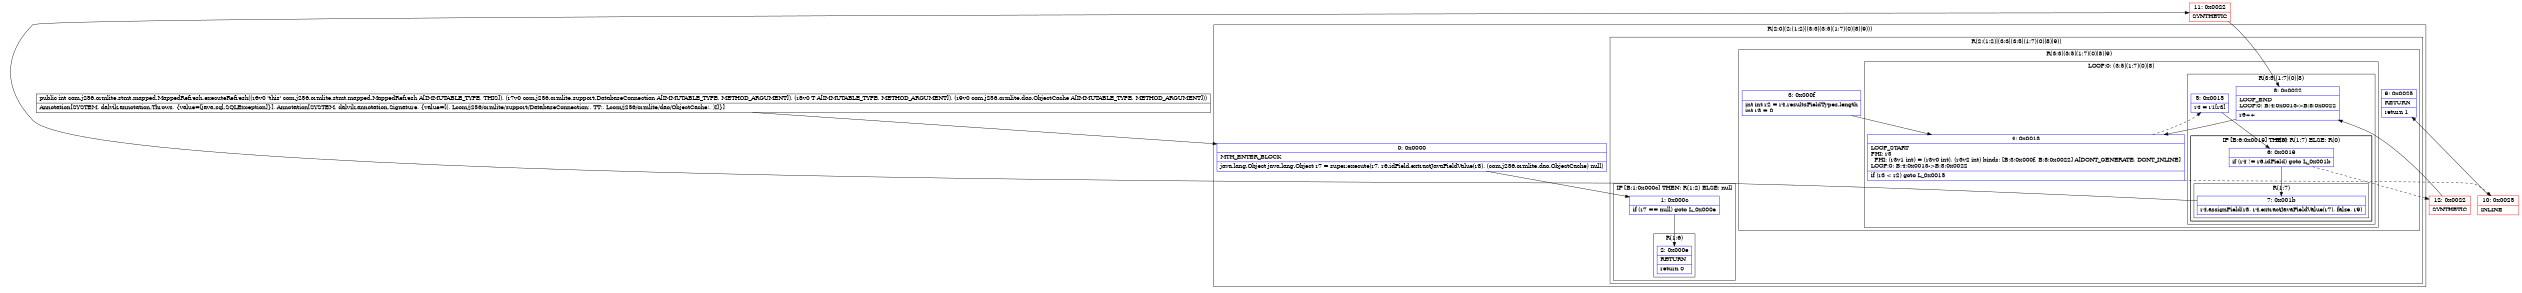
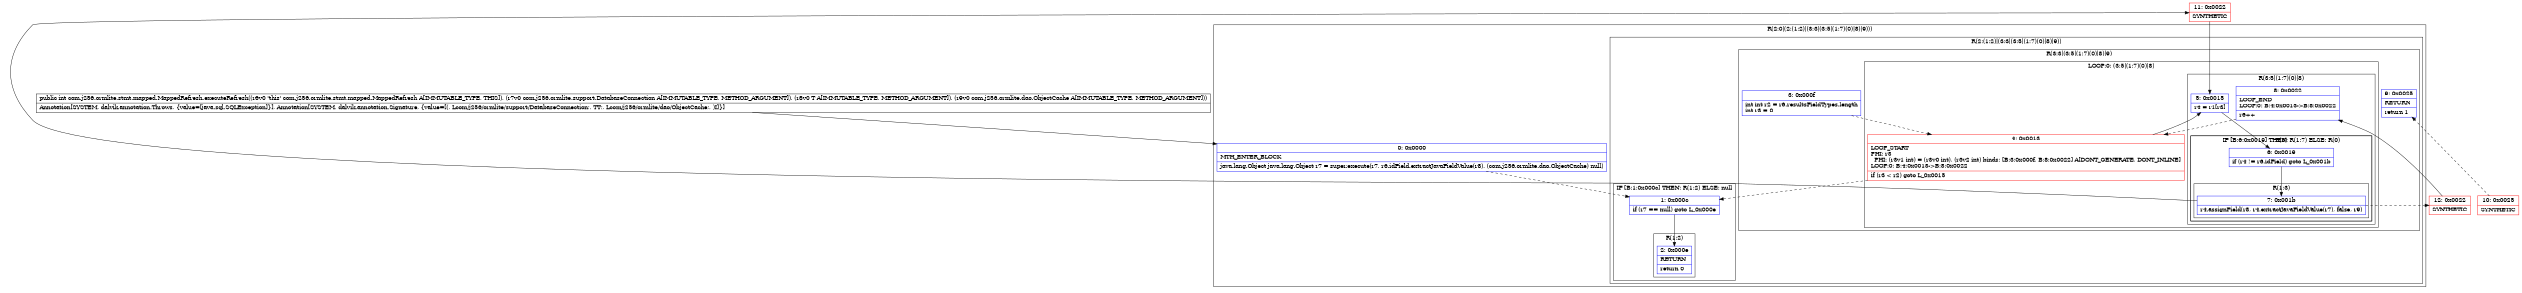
edge "11: 0x0022" -> "8: 0x0022": now "11: 0x0022" -> "5: 0x0015"
node "3: 0x000f": text "int int r2 = r4.resultsFieldTypes.length" -> "int int r2 = r6.resultsFieldTypes.length"
edge "3: 0x000f" -> "4: 0x0013": style solid -> dashed
edge "4: 0x0013" -> "5: 0x0015": style dashed -> solid
edge "8: 0x0022" -> "4: 0x0013": style solid -> dashed
node "4: 0x0013": color blue -> red
edge "10: 0x0025" -> "9: 0x0025": style solid -> dashed
edge "6: 0x0019" -> "12: 0x0022": now "7: 0x001b" -> "12: 0x0022"
edge "4: 0x0013" -> "10: 0x0025": now "4: 0x0013" -> "1: 0x000c"
edge "0: 0x0000" -> "1: 0x000c": style solid -> dashed
cluster "R(1:7)": label "R(1:7)" -> "R(1:3)"
node "10: 0x0025": text "INLINE" -> "SYNTHETIC"
cluster "R(1:6)": label "R(1:6)" -> "R(1:2)"
